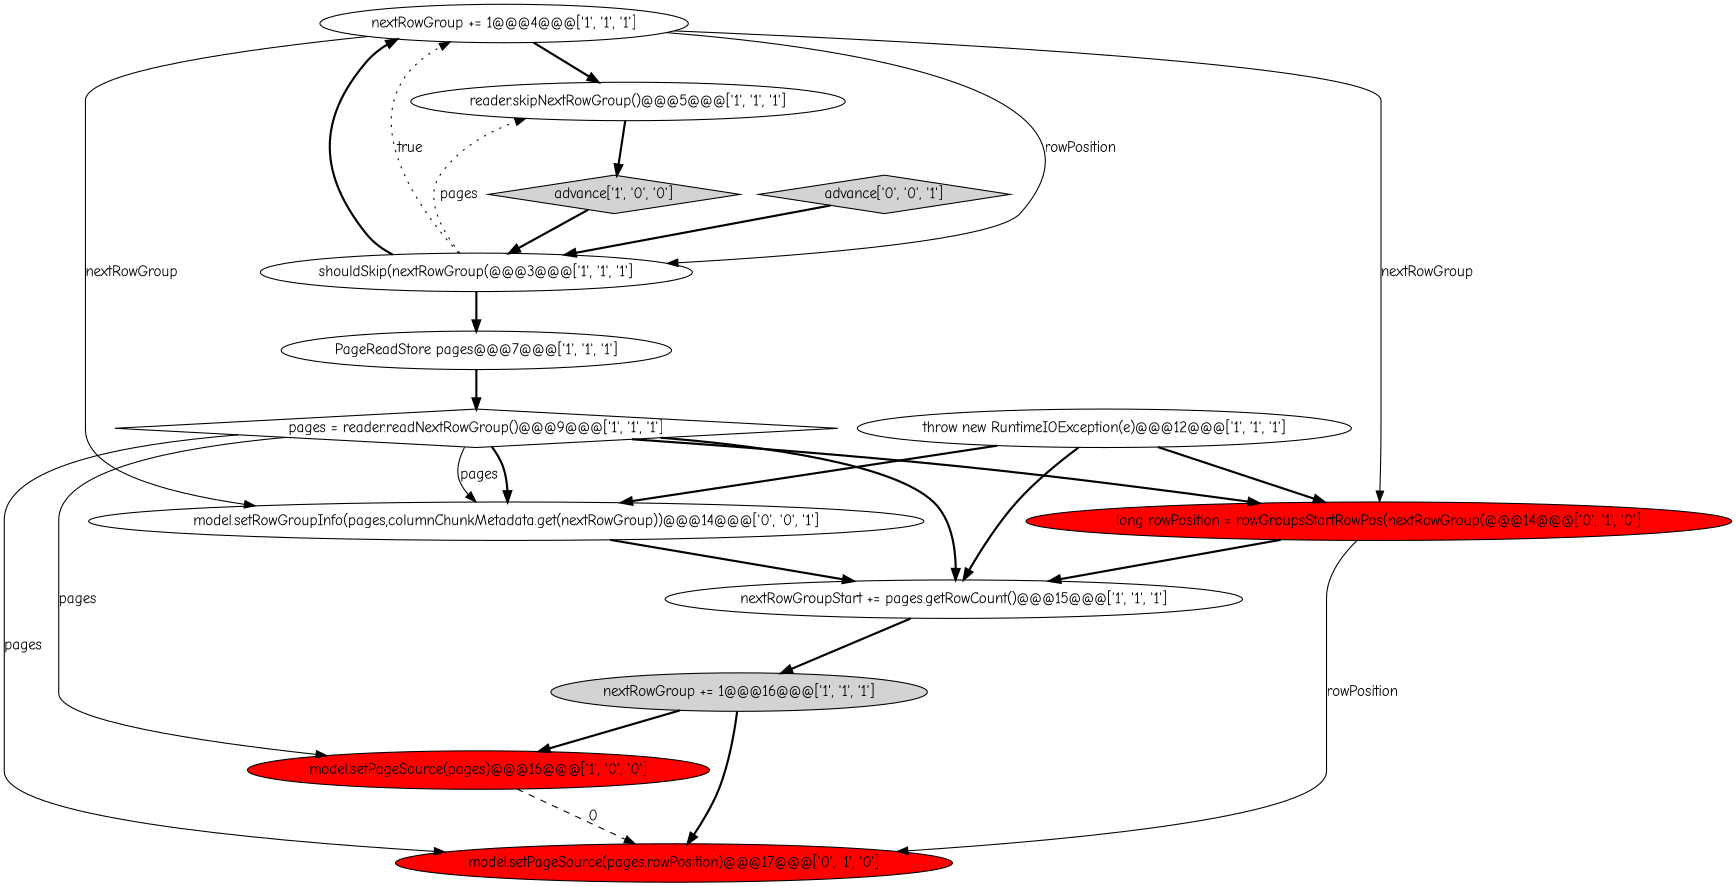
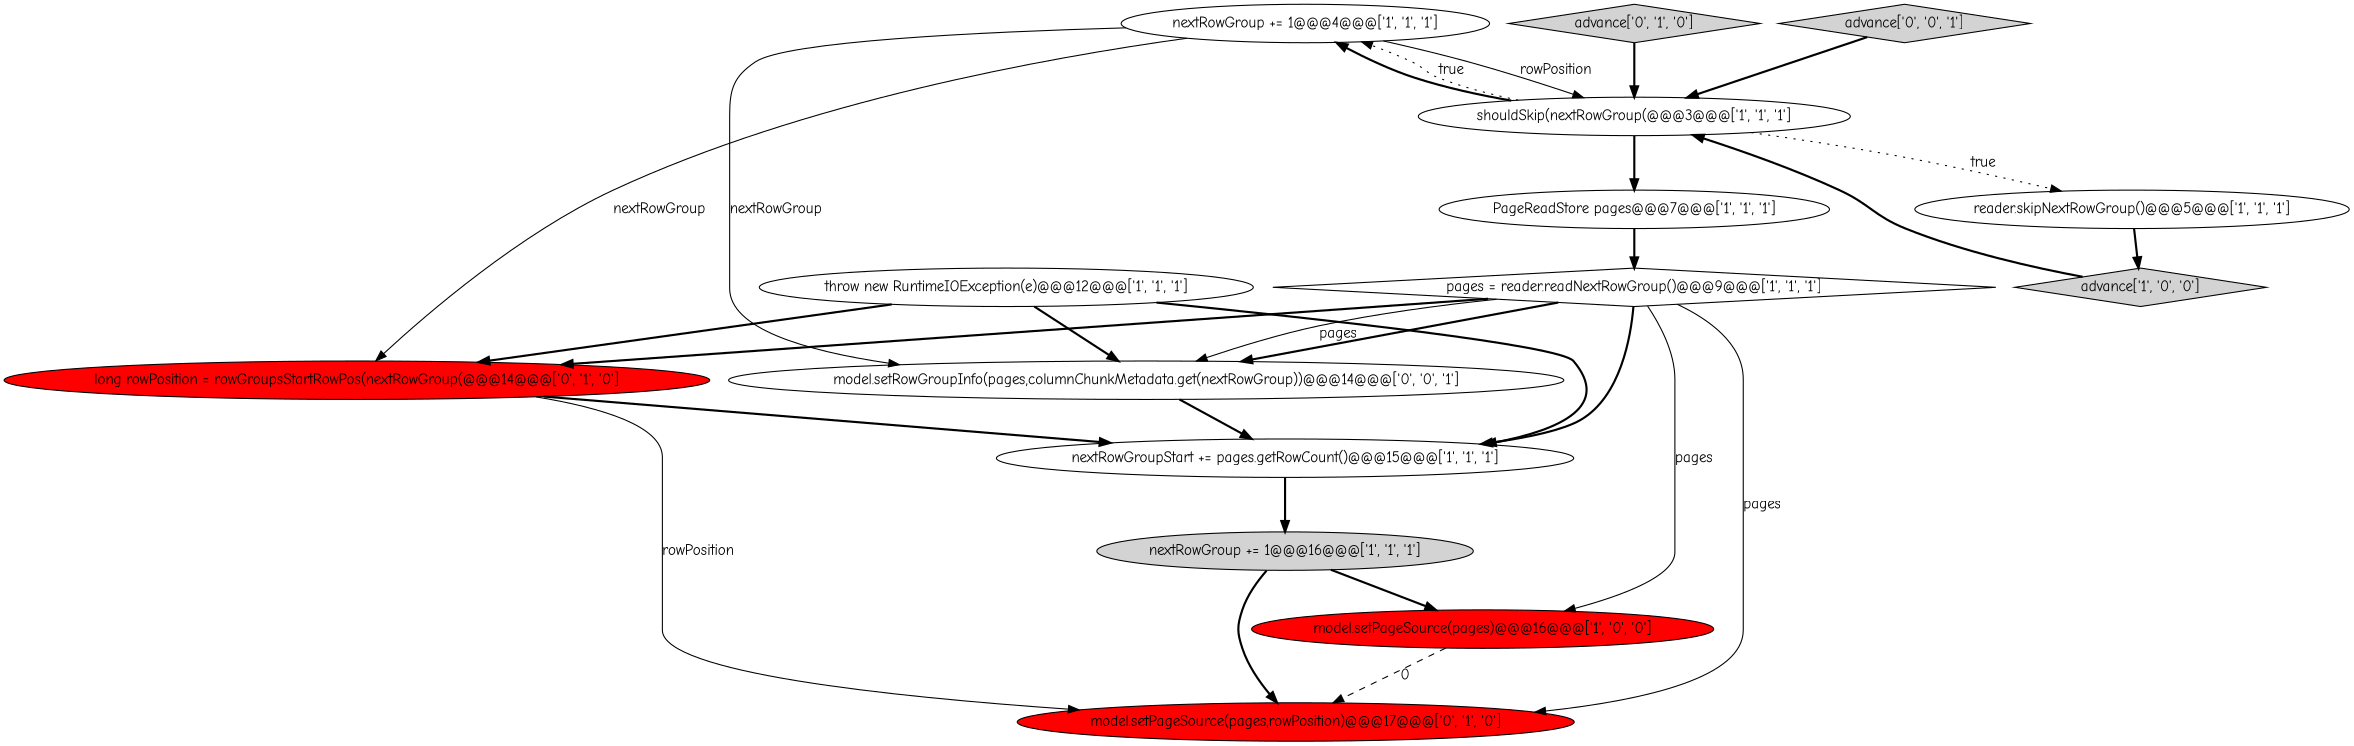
node "advance['0', '1', '0']": added
edge "nextRowGroup += 1@@@4@@@['1', '1', '1']" -> "reader.skipNextRowGroup()@@@5@@@['1', '1', '1']": removed
edge "shouldSkip(nextRowGroup(@@@3@@@['1', '1', '1']" -> "reader.skipNextRowGroup()@@@5@@@['1', '1', '1']": label "pages" -> "true"
